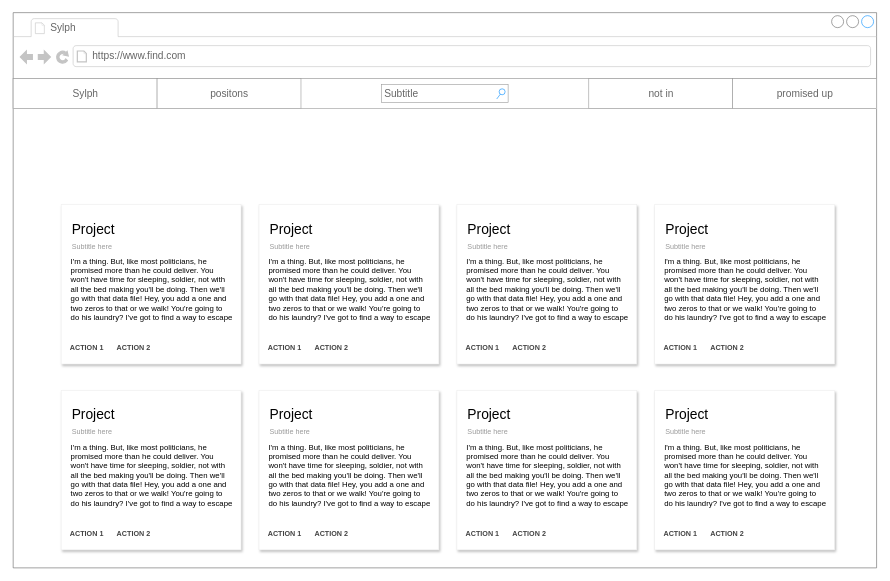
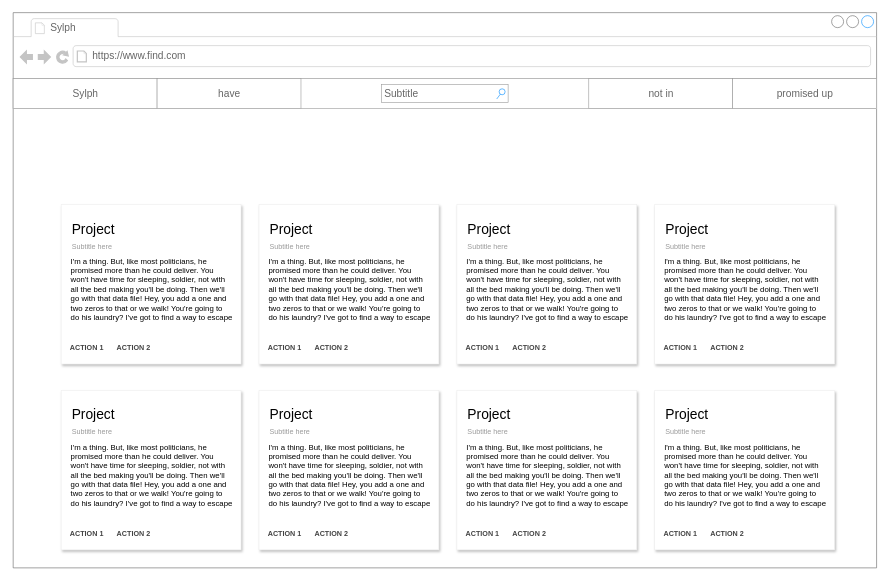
node "positons": label "positons" -> "have"
